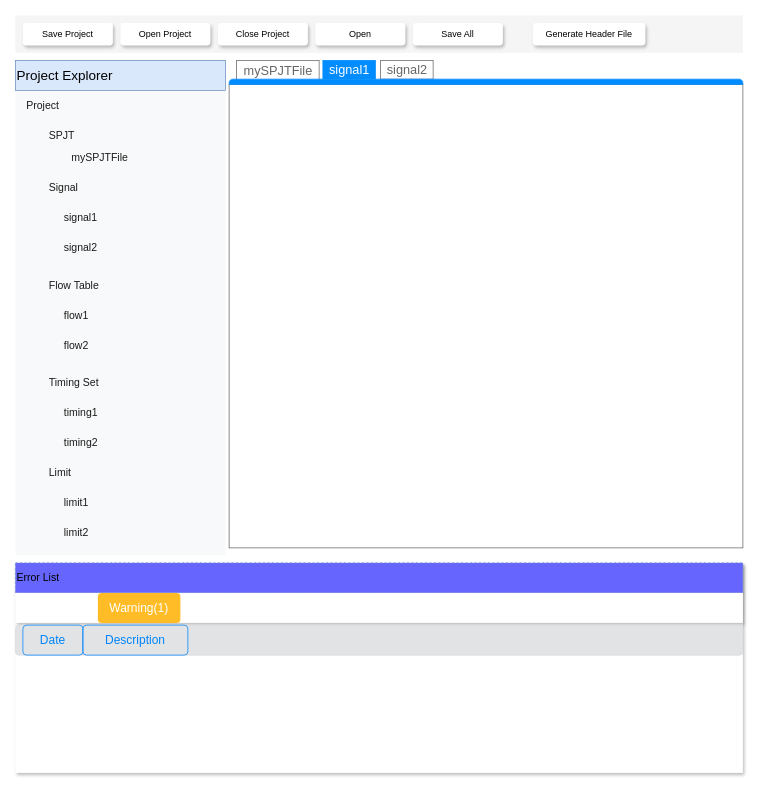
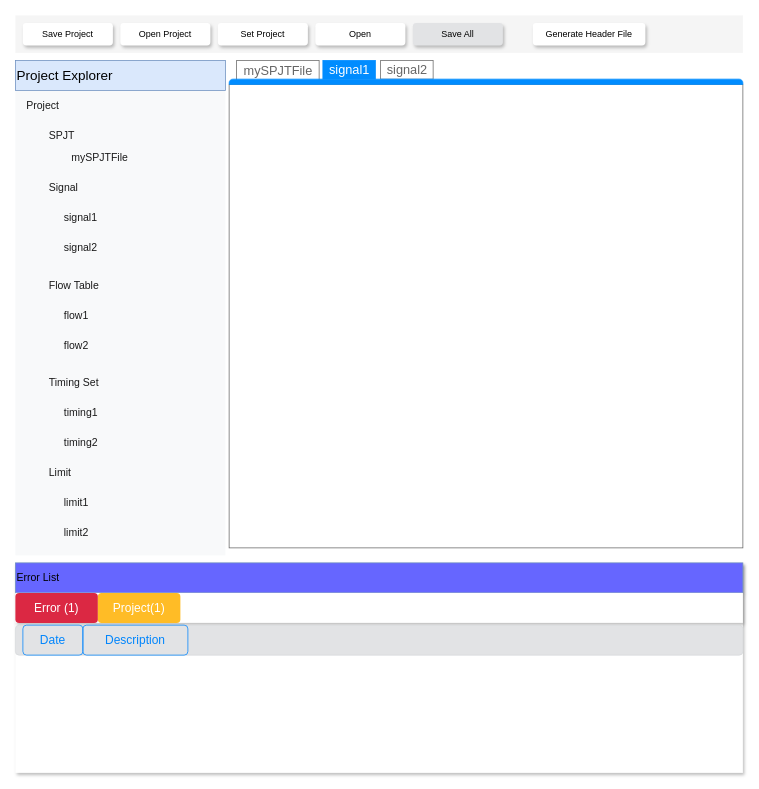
node "Close Project": label "Close Project" -> "Set Project"
node "Save All": fillcolor #ffffff -> #e2e3e5
node "Error List": style dashed -> solid
node "Error (1)": added
node "Warning(1)": label "Warning(1)" -> "Project(1)"
